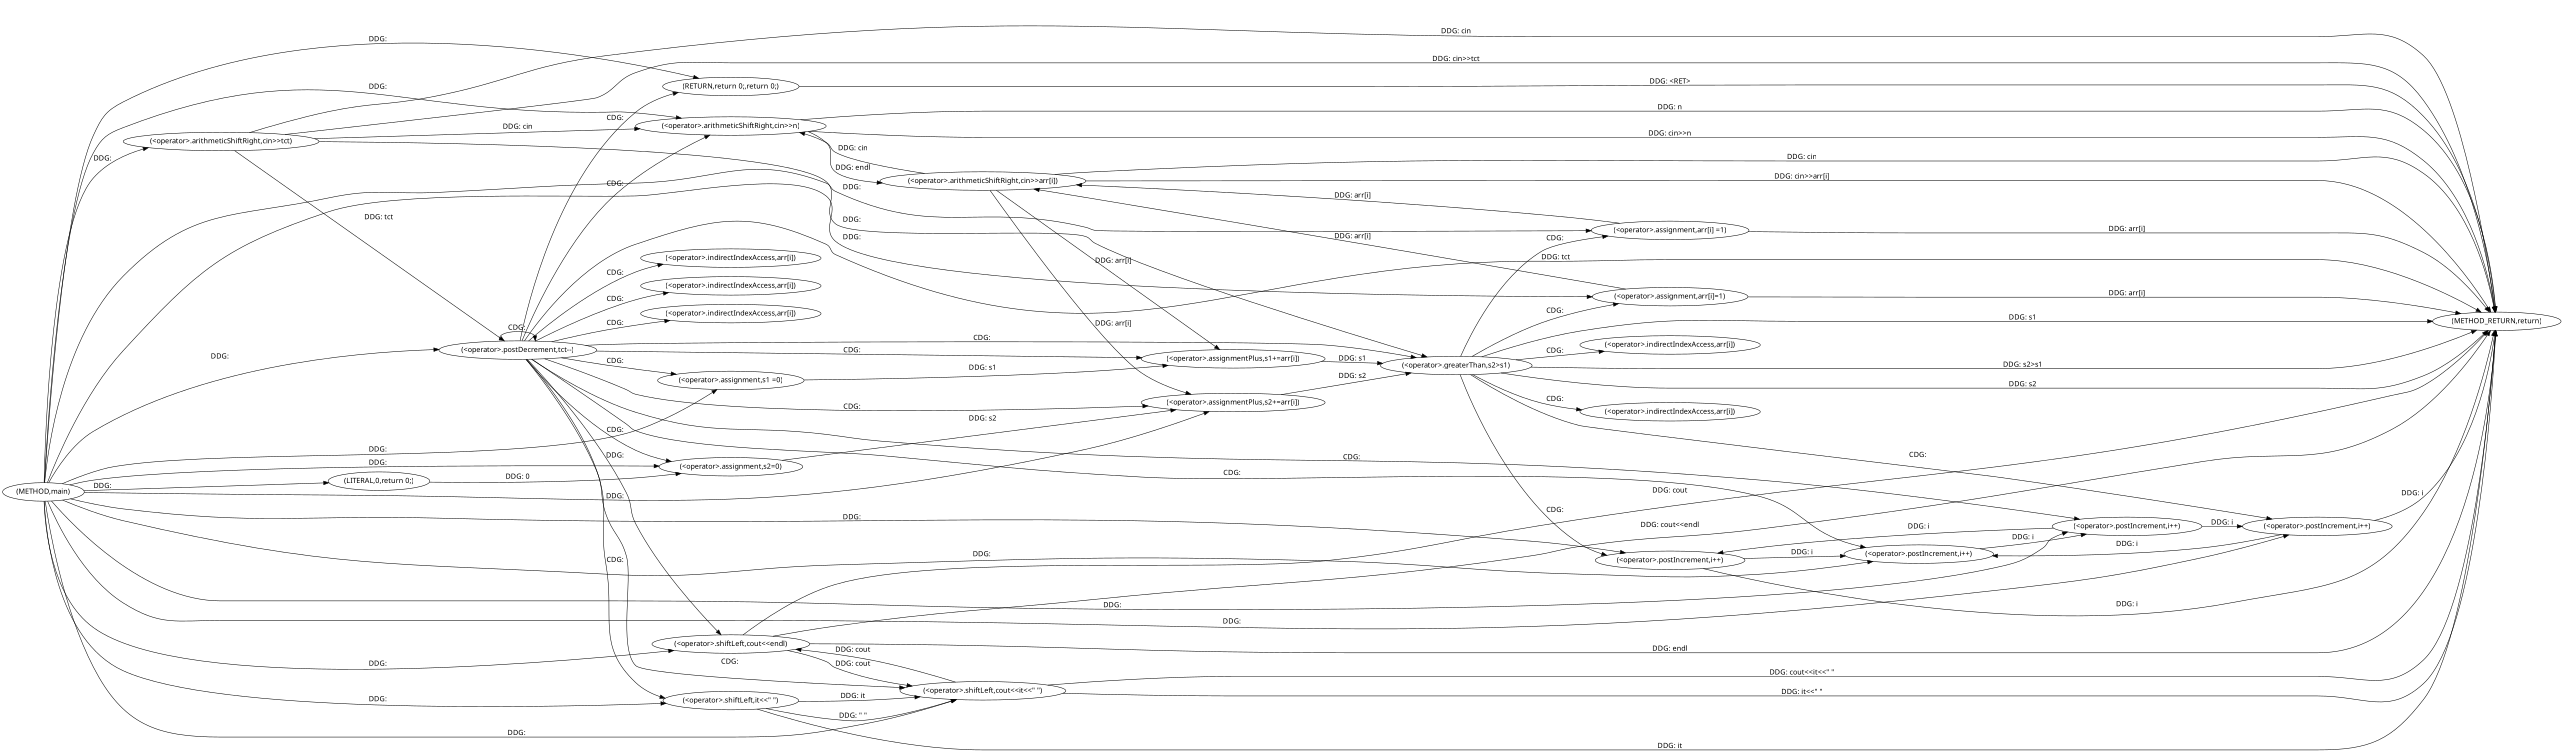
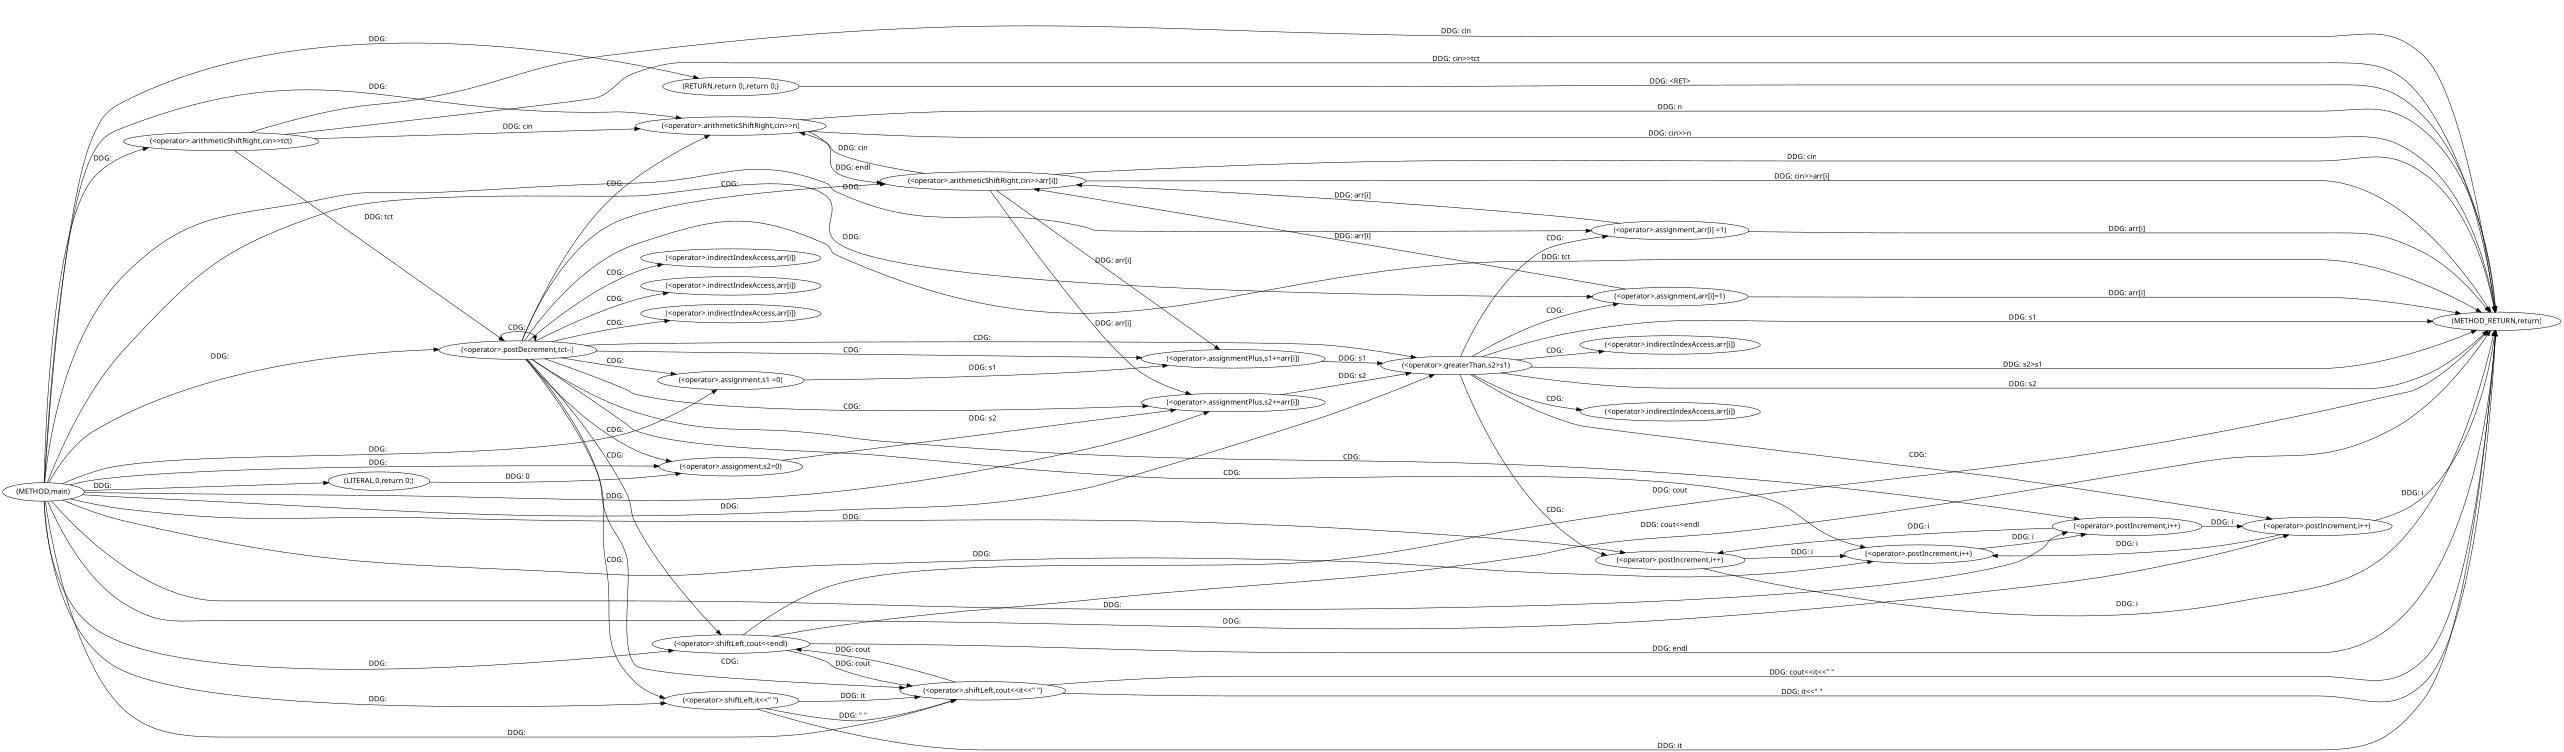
edge "(<operator>.postDecrement,tct--)" -> "(RETURN,return 0;,return 0;)": now "(<operator>.postDecrement,tct--)" -> "(<operator>.arithmeticShiftRight,cin>>arr[i])"
edge "(<operator>.arithmeticShiftRight,cin>>tct)" -> "(<operator>.greaterThan,s2>s1)": now "(METHOD,main)" -> "(<operator>.greaterThan,s2>s1)"
edge "(<operator>.postDecrement,tct--)" -> "(<operator>.shiftLeft,cout<<endl)": label "DDG: " -> "CDG: "
